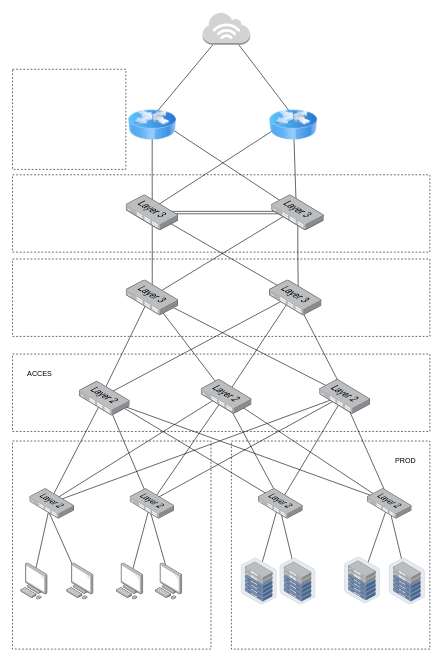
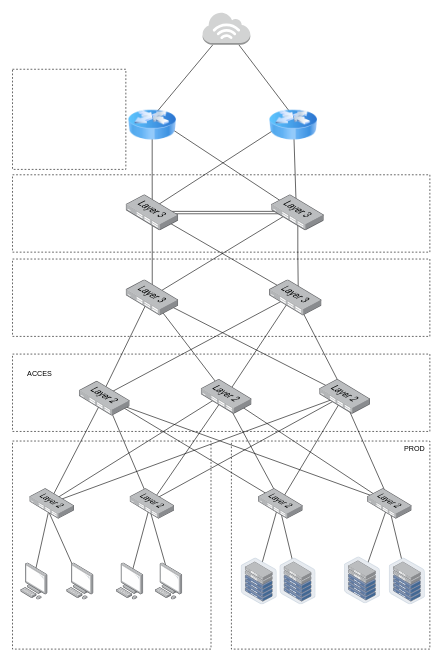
node "PROD": moved (405, 461) -> (414, 449)
